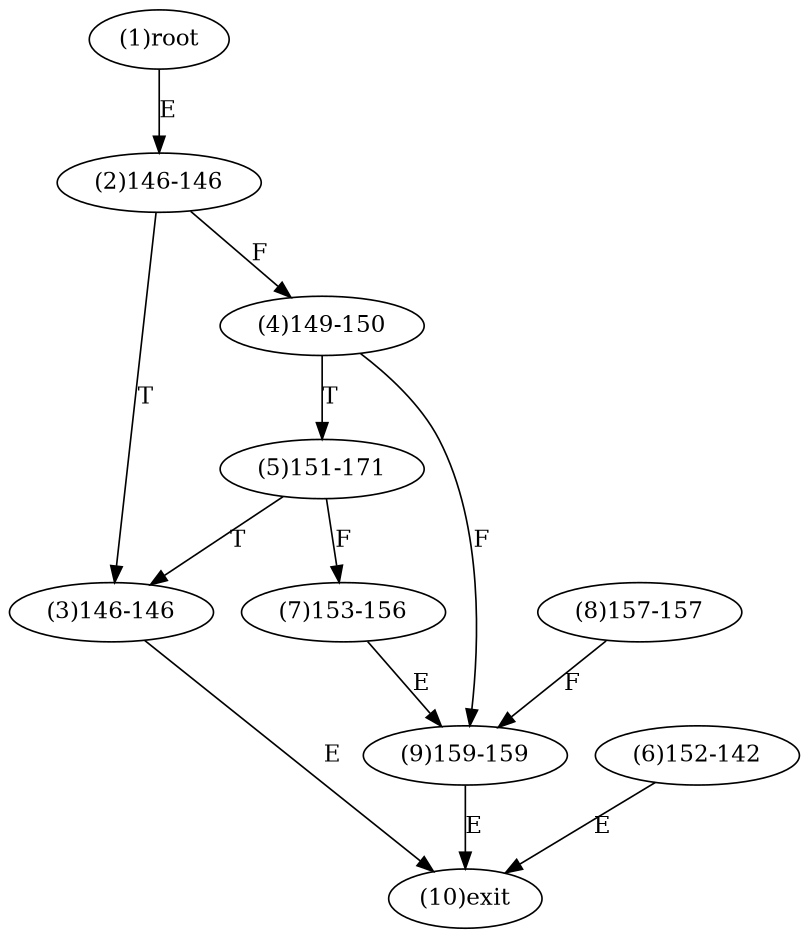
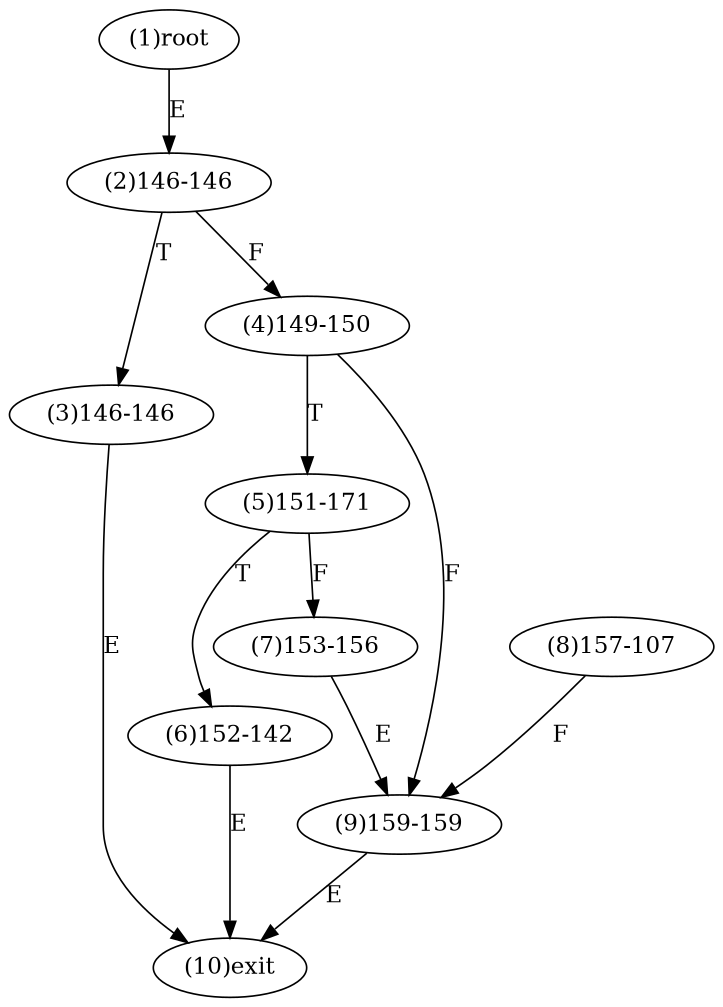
edge "(5)151-171" -> "(3)146-146": now "(5)151-171" -> "(6)152-142"
node "(8)157-157": label "(8)157-157" -> "(8)157-107"
